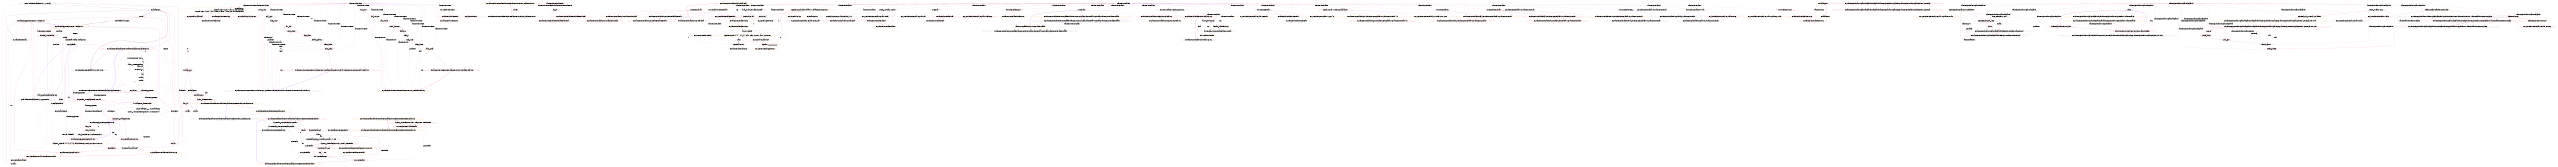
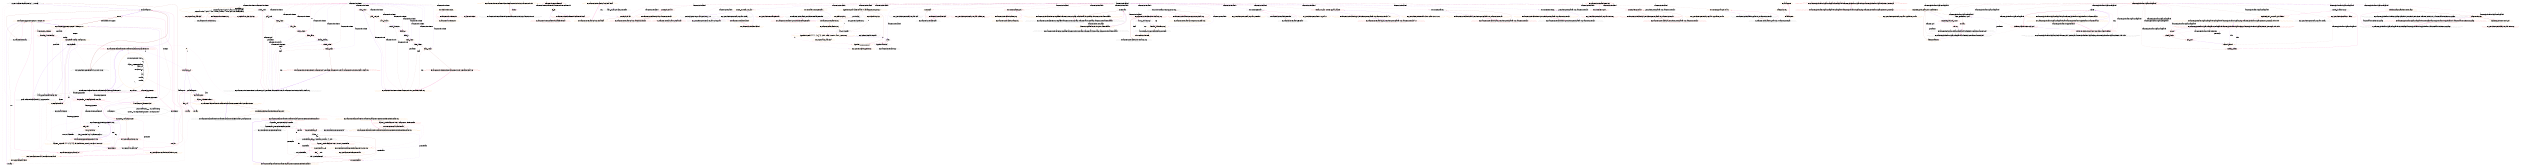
node "Exit QuantConnect.Securities.CashBook.Remove(string)": removed
node "Entry QuantConnect.Securities.CashBook.ContainsKey(string)": added
